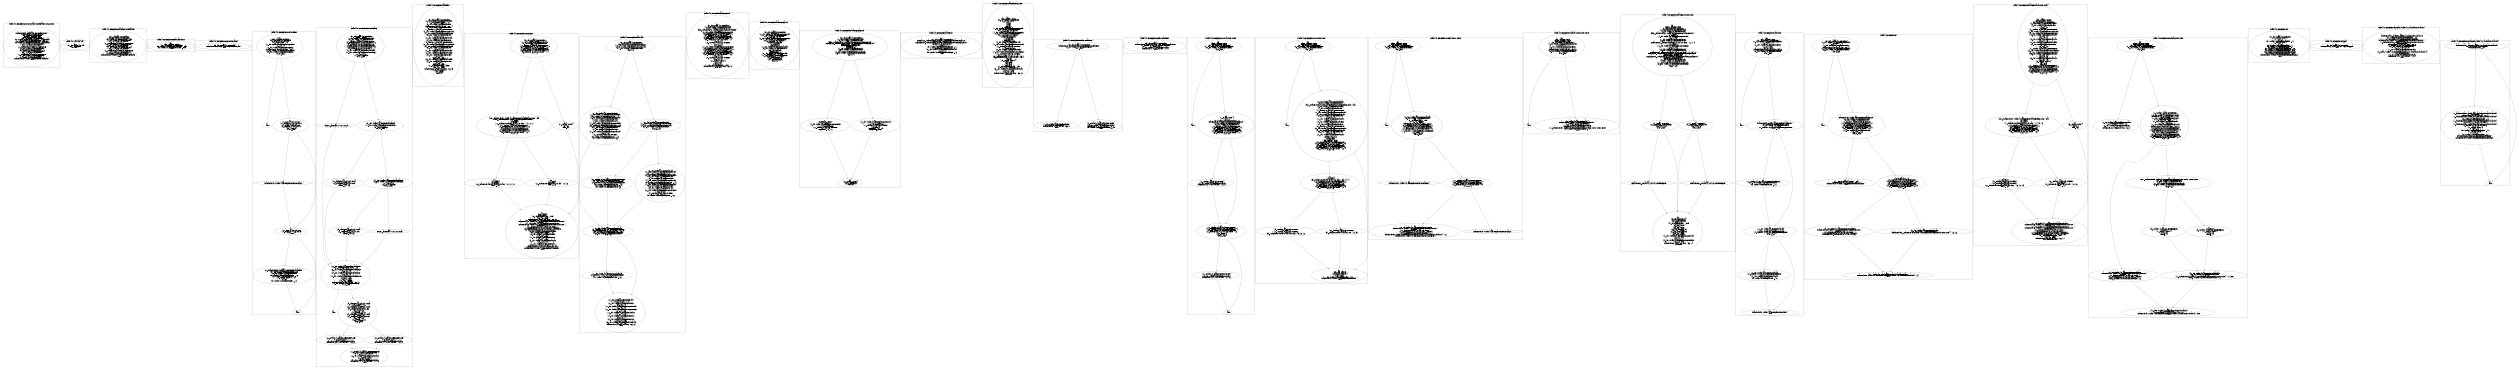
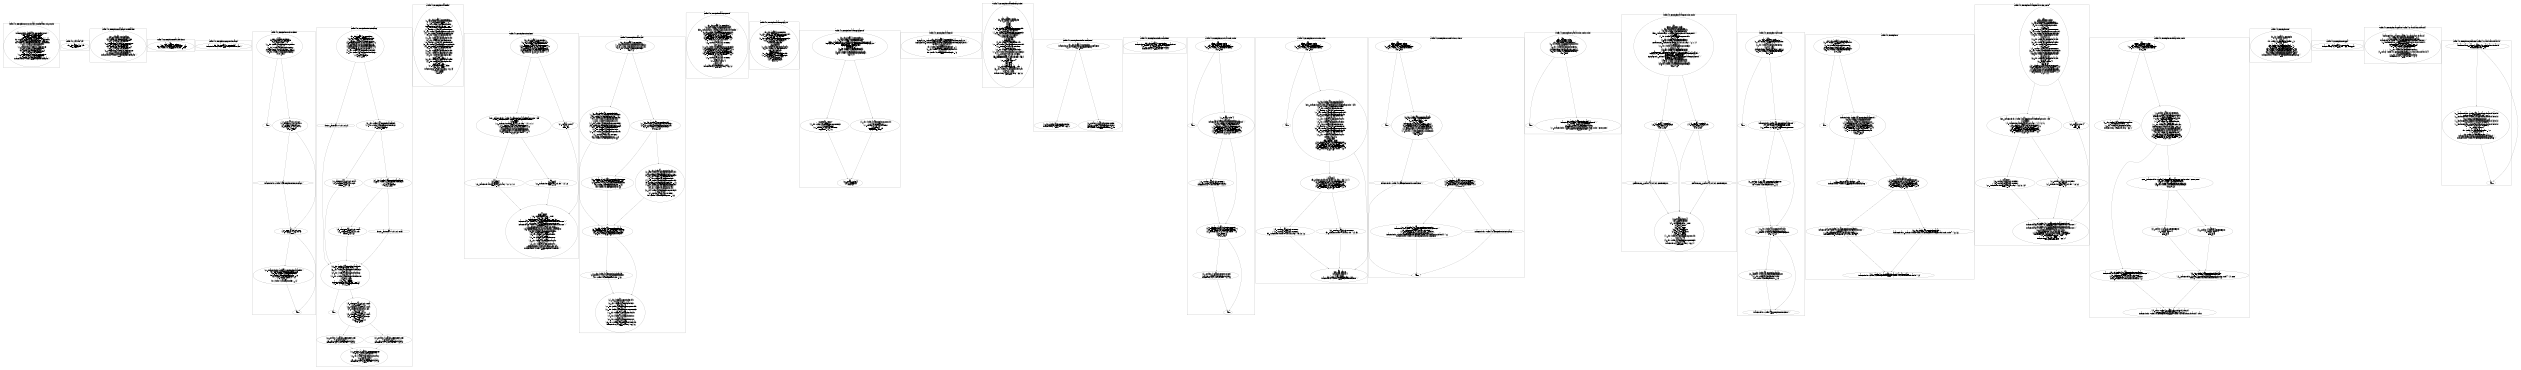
node "id:7 return": added
